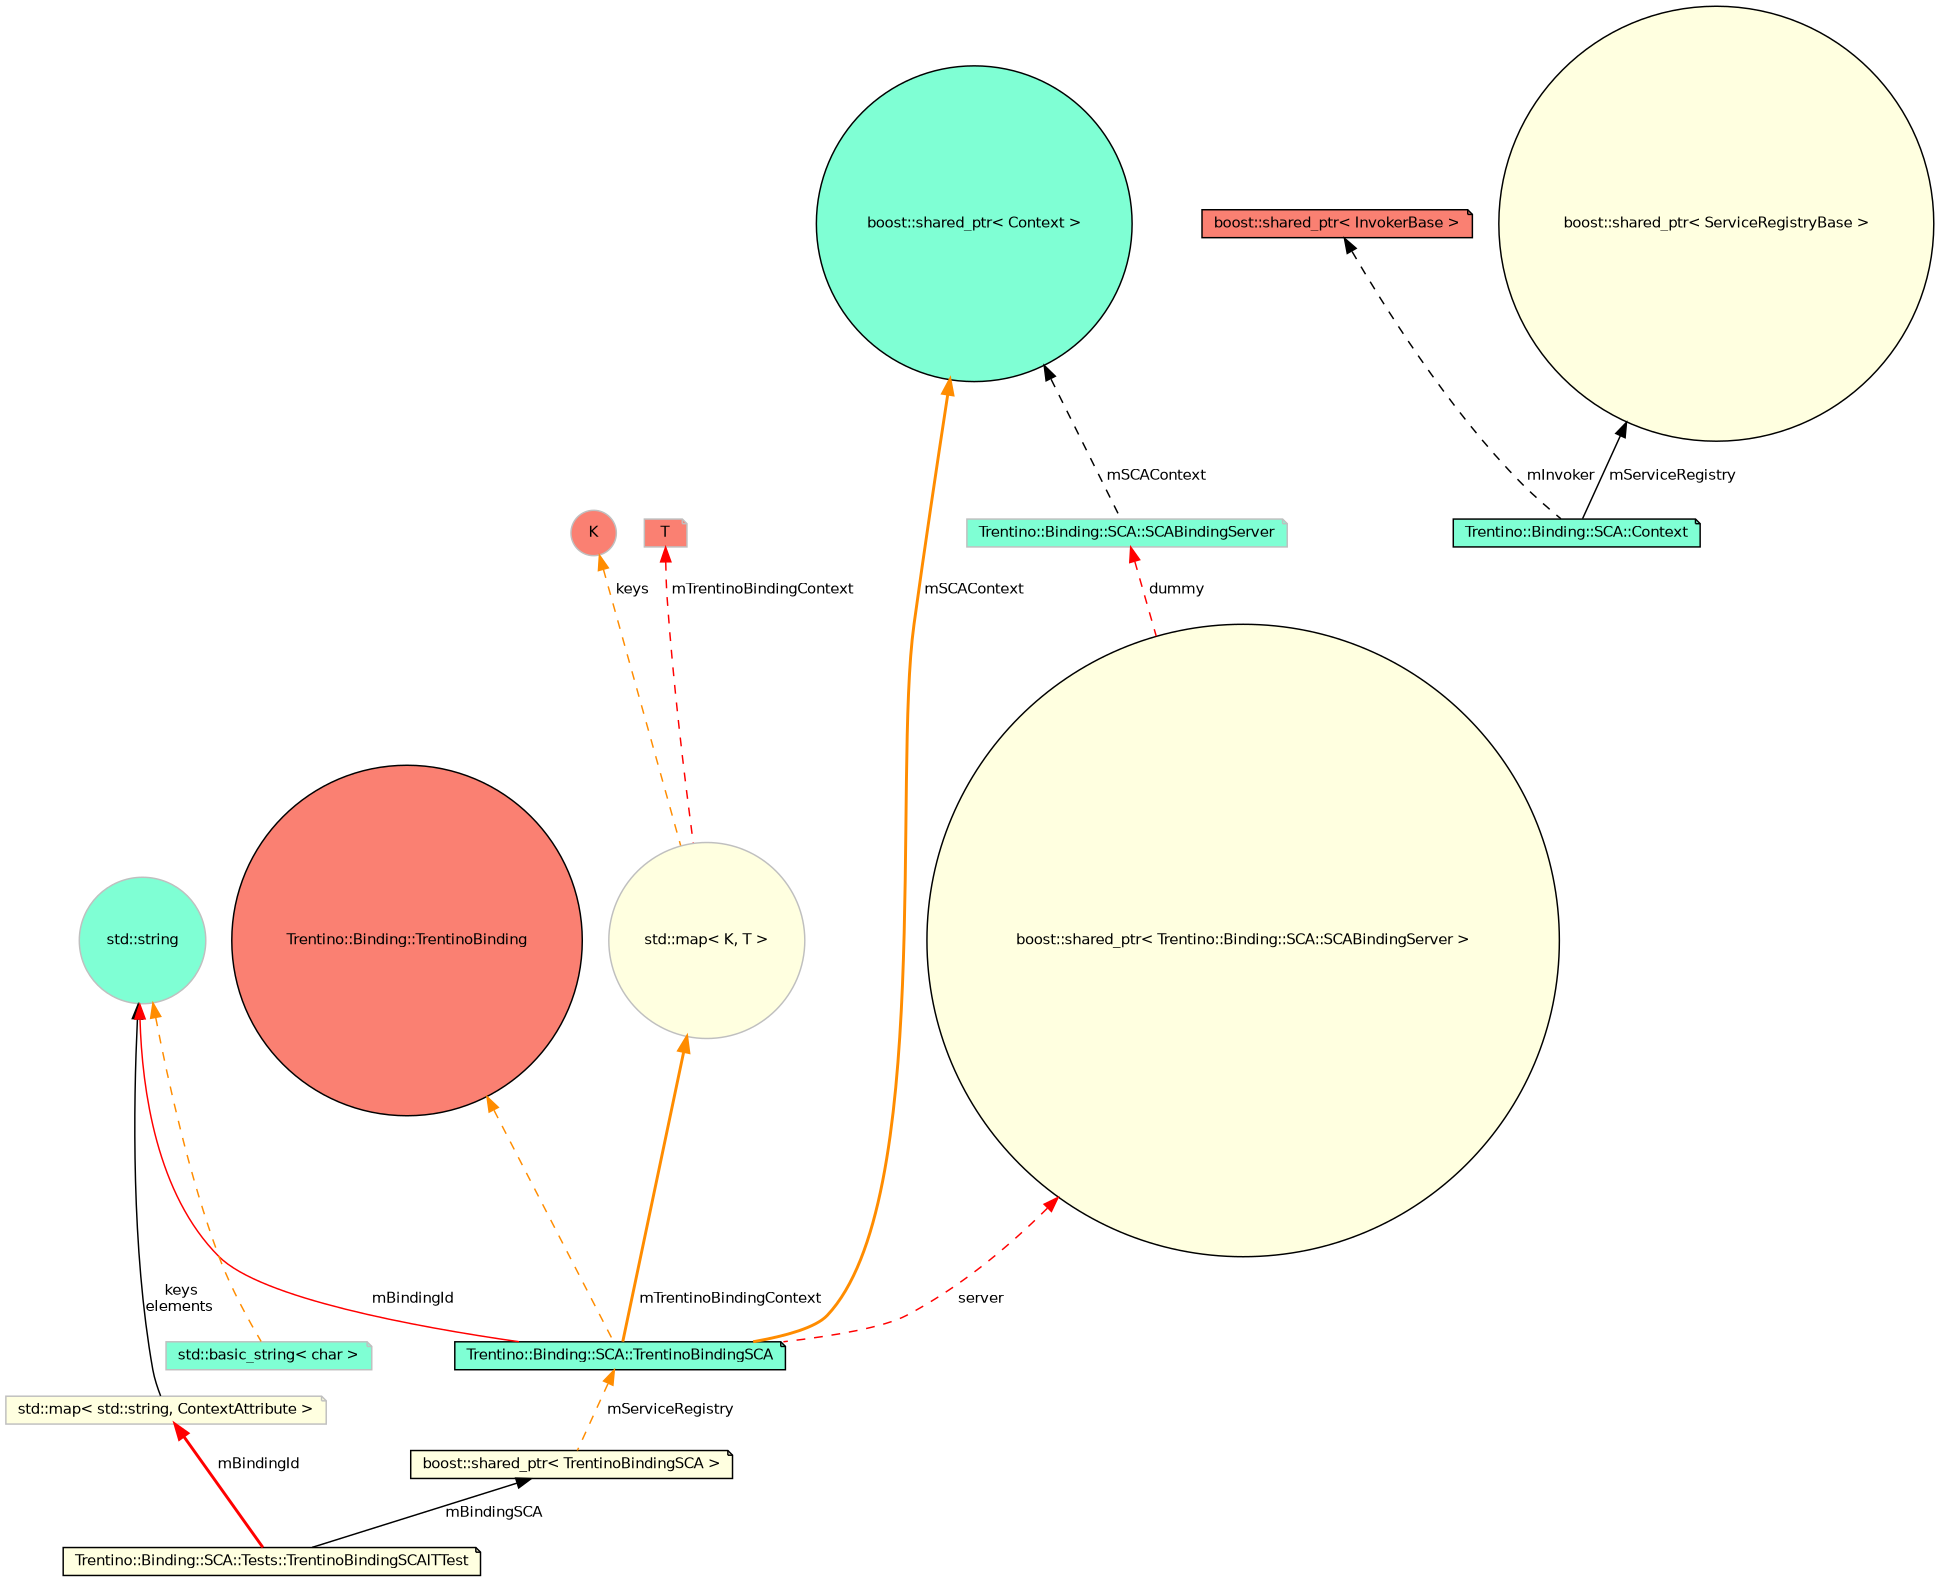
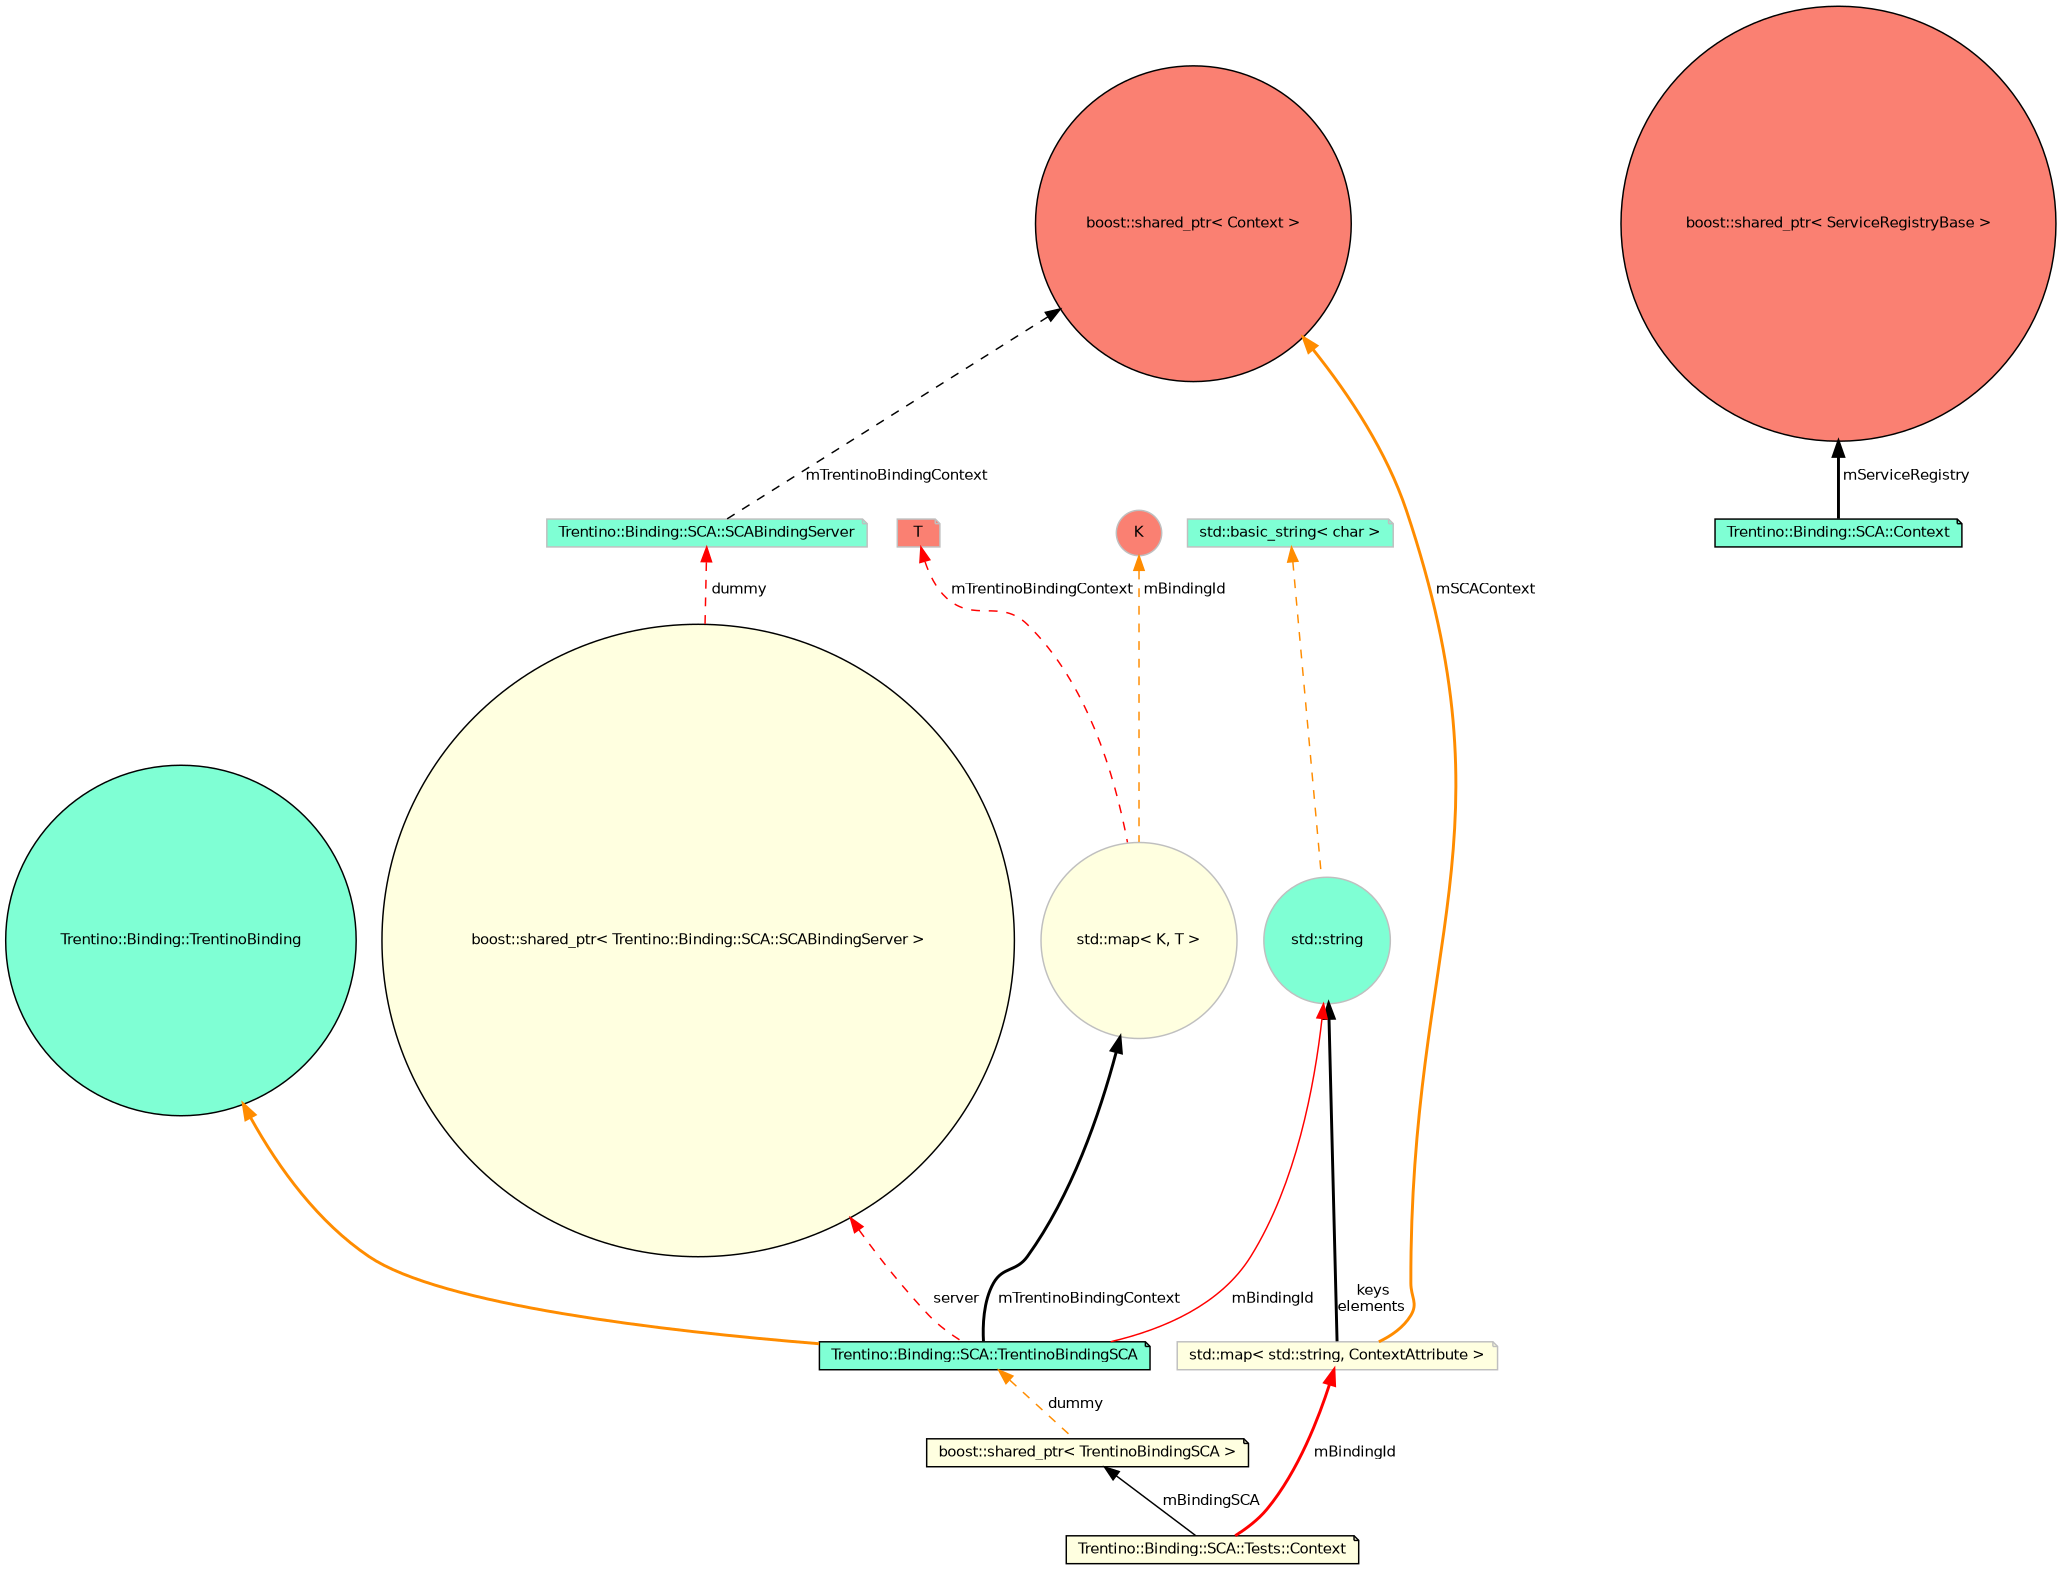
node "boost::shared_ptr< Context >": fillcolor aquamarine -> salmon
node "boost::shared_ptr< InvokerBase >": removed
node "boost::shared_ptr< ServiceRegistryBase >": fillcolor lightyellow -> salmon
edge "Trentino::Binding::SCA::SCABindingServer" -> "boost::shared_ptr< Context >": label " mSCAContext" -> " mTrentinoBindingContext"
edge "Trentino::Binding::SCA::Context" -> "boost::shared_ptr< ServiceRegistryBase >": style solid -> bold
edge "std::map< K, T >" -> "K": label " keys" -> " mBindingId"
edge "Trentino::Binding::SCA::TrentinoBindingSCA" -> "boost::shared_ptr< Context >": now "std::map< std::string, ContextAttribute >" -> "boost::shared_ptr< Context >"
node "Trentino::Binding::TrentinoBinding": fillcolor salmon -> aquamarine
edge "std::basic_string< char >" -> "std::string": reversed
edge "Trentino::Binding::SCA::TrentinoBindingSCA" -> "std::map< K, T >": color darkorange -> black
edge "std::map< std::string, ContextAttribute >" -> "std::string": style solid -> bold
edge "Trentino::Binding::SCA::TrentinoBindingSCA" -> "Trentino::Binding::TrentinoBinding": style dashed -> bold
edge "boost::shared_ptr< TrentinoBindingSCA >" -> "Trentino::Binding::SCA::TrentinoBindingSCA": label " mServiceRegistry" -> " dummy"
node "Trentino::Binding::SCA::Tests::TrentinoBindingSCAITTest": label "Trentino::Binding::SCA::Tests::TrentinoBindingSCAITTest" -> "Trentino::Binding::SCA::Tests::Context"
